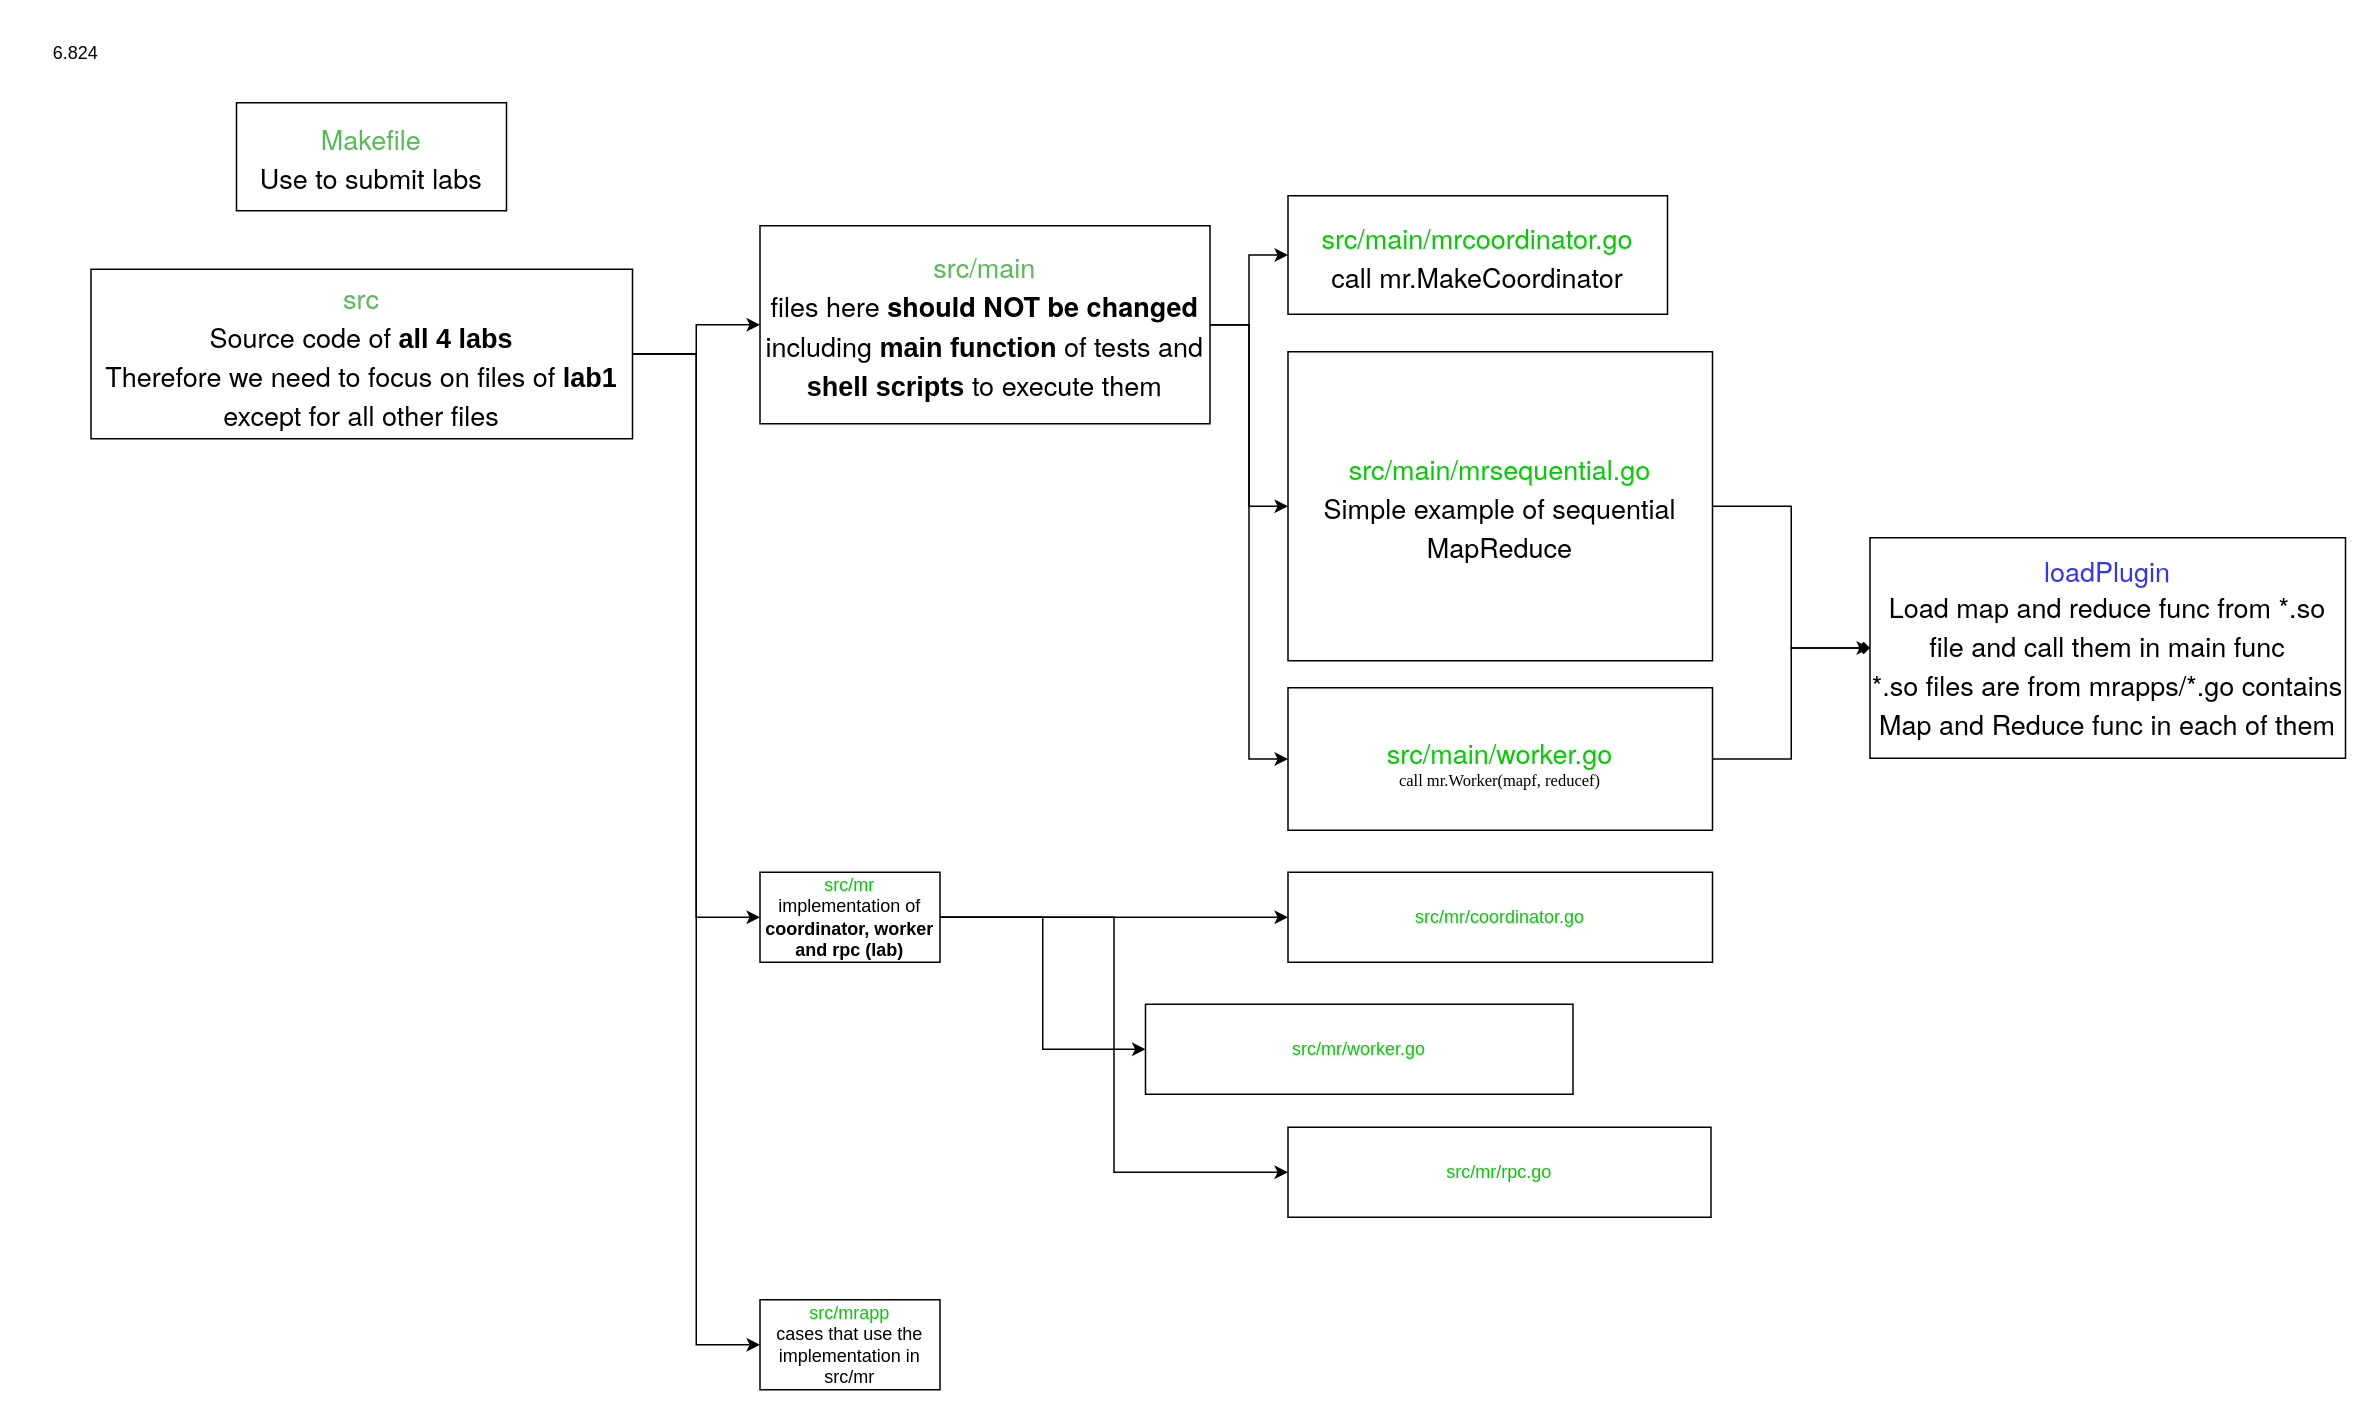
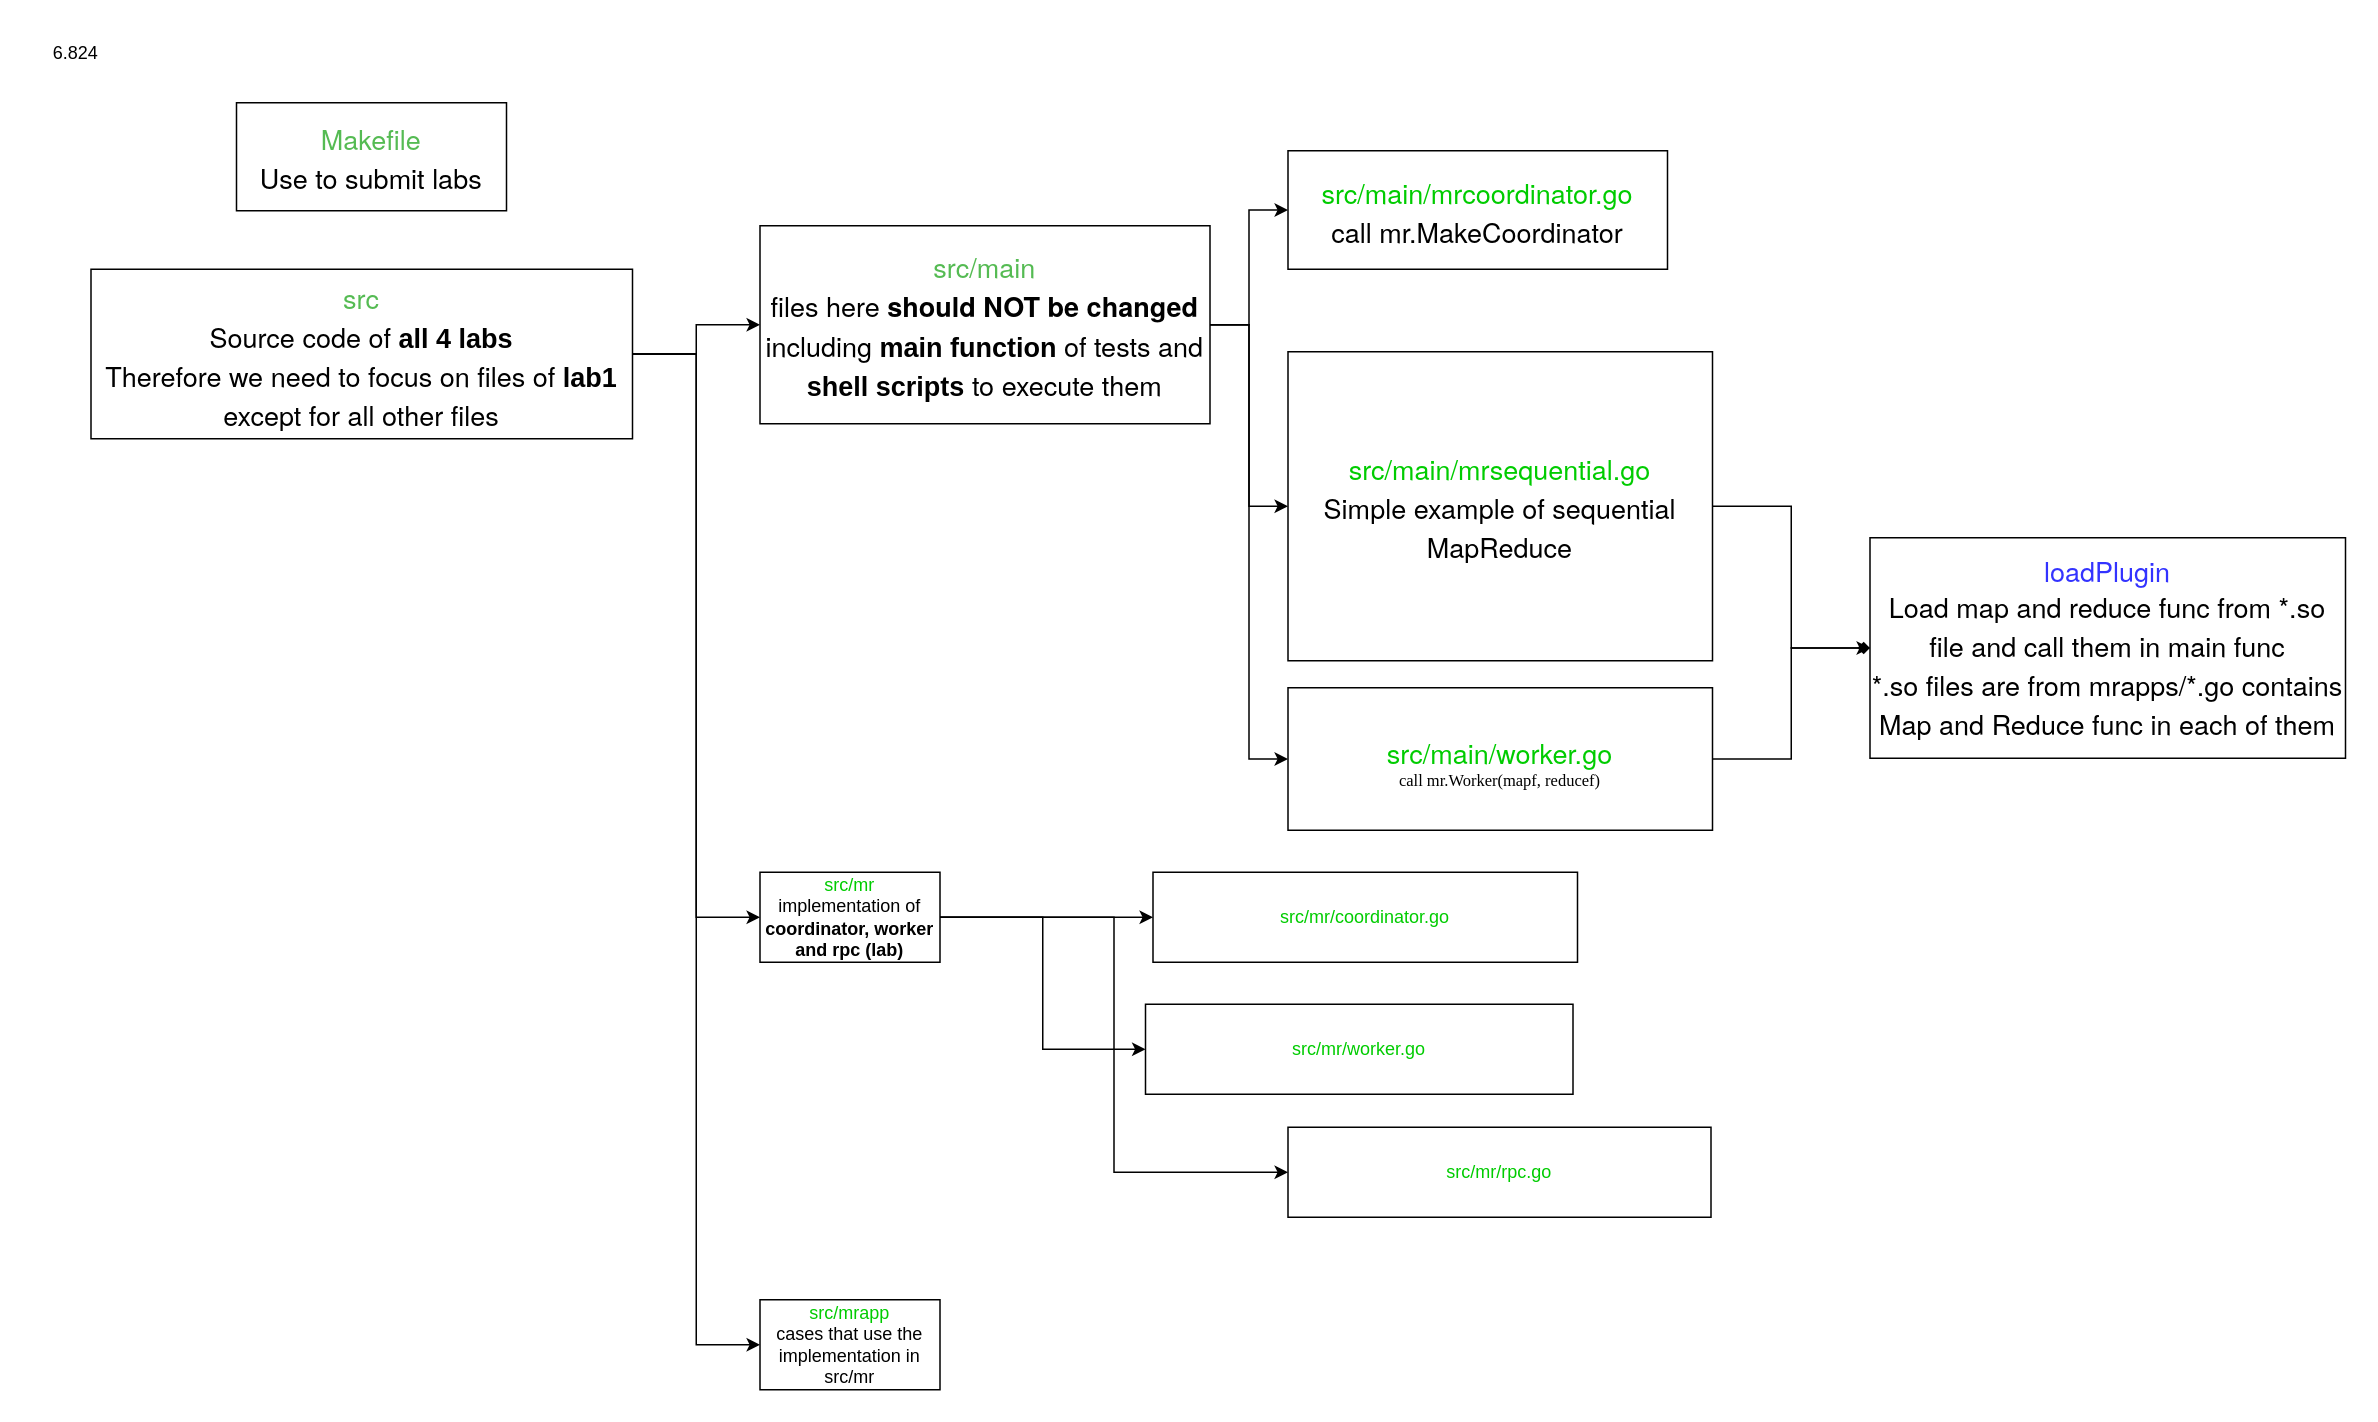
node "src/main/mrcoordinator.go call mr.MakeCoordinator": moved (1478, 255) -> (1478, 210)
node "src/mr/coordinator.go": moved (1500, 917) -> (1365, 917)
